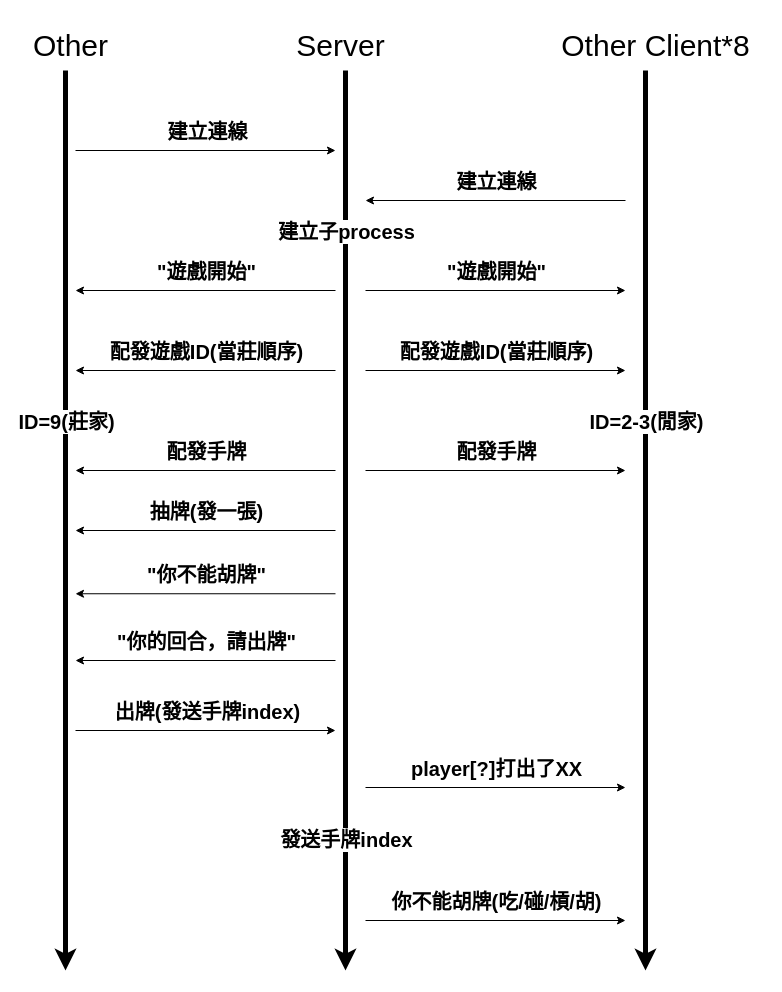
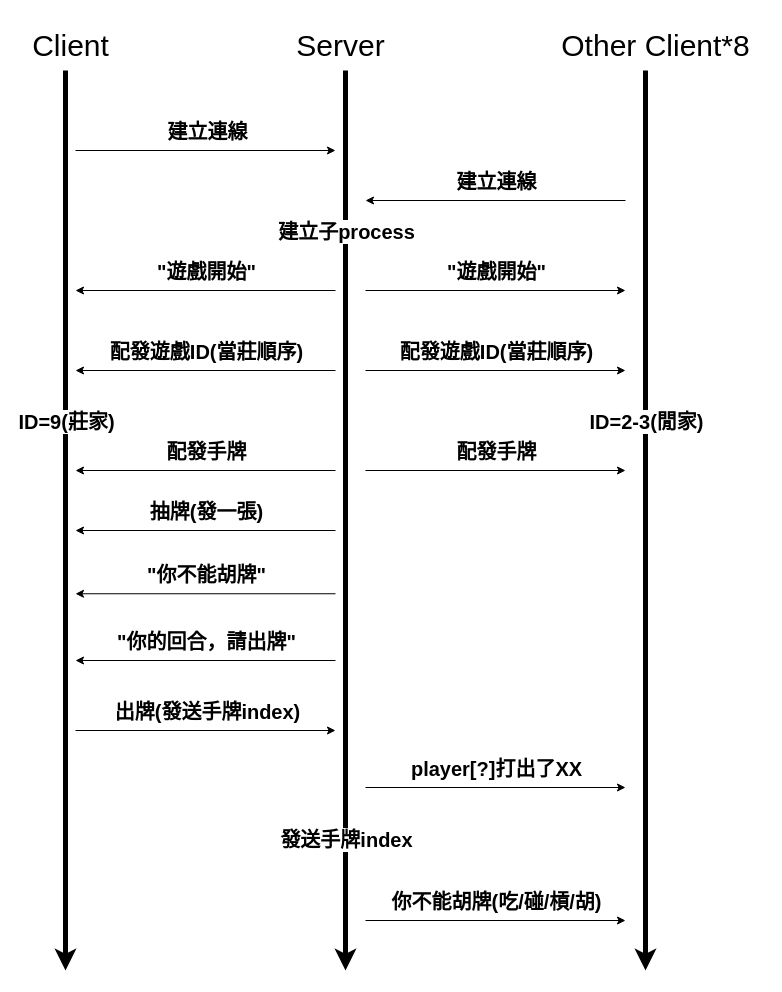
node "Other": label "Other" -> "Client"
